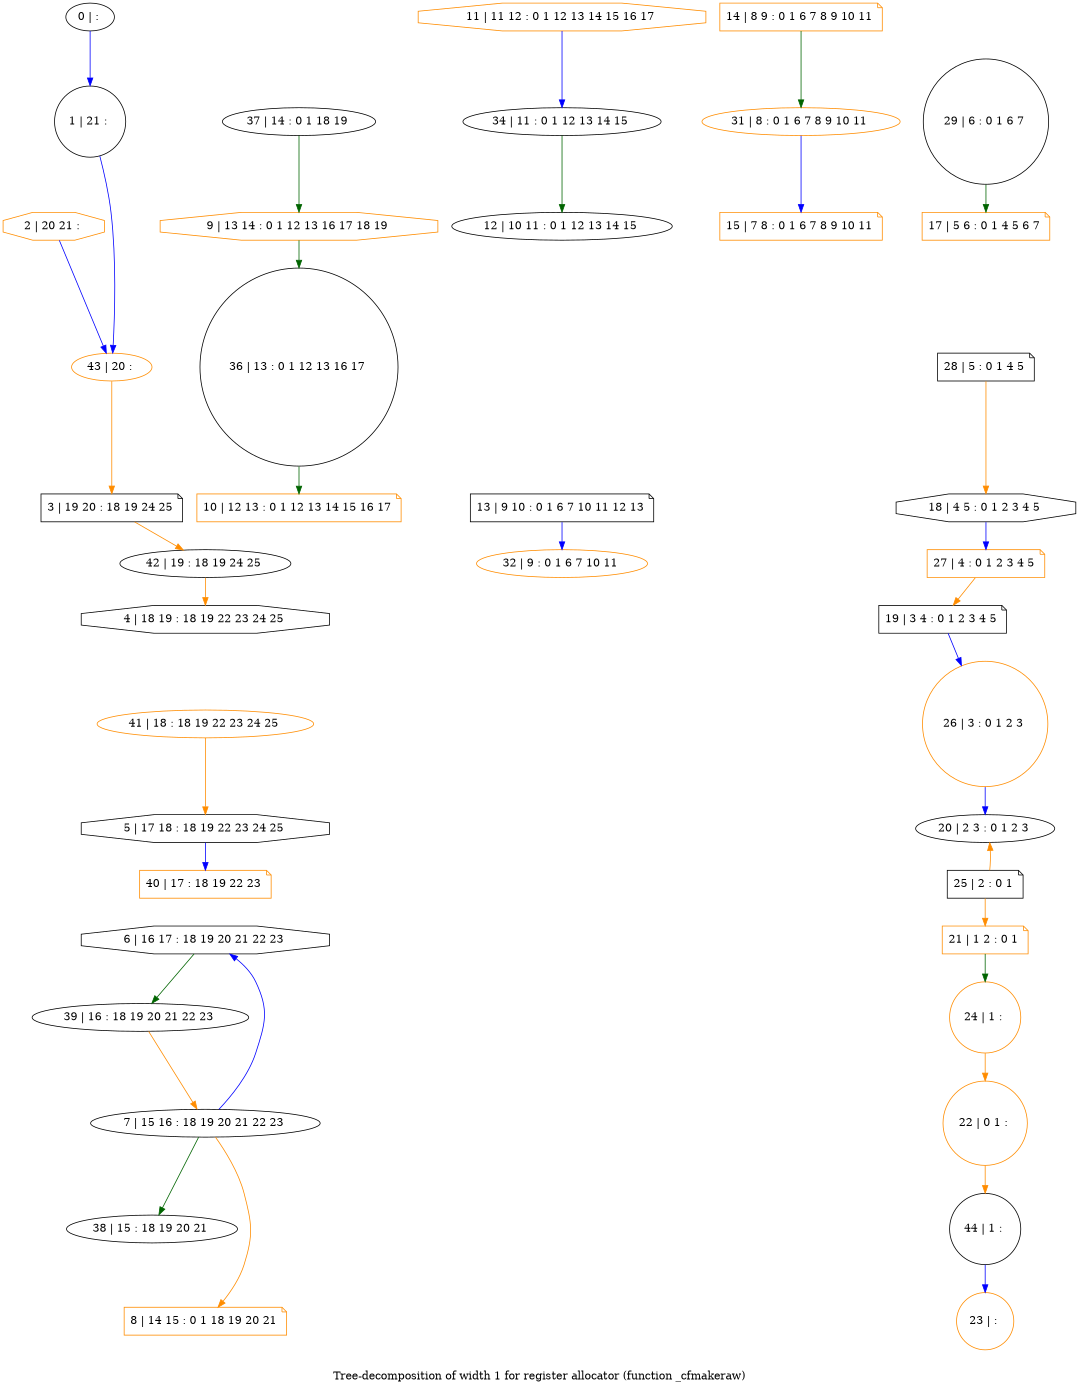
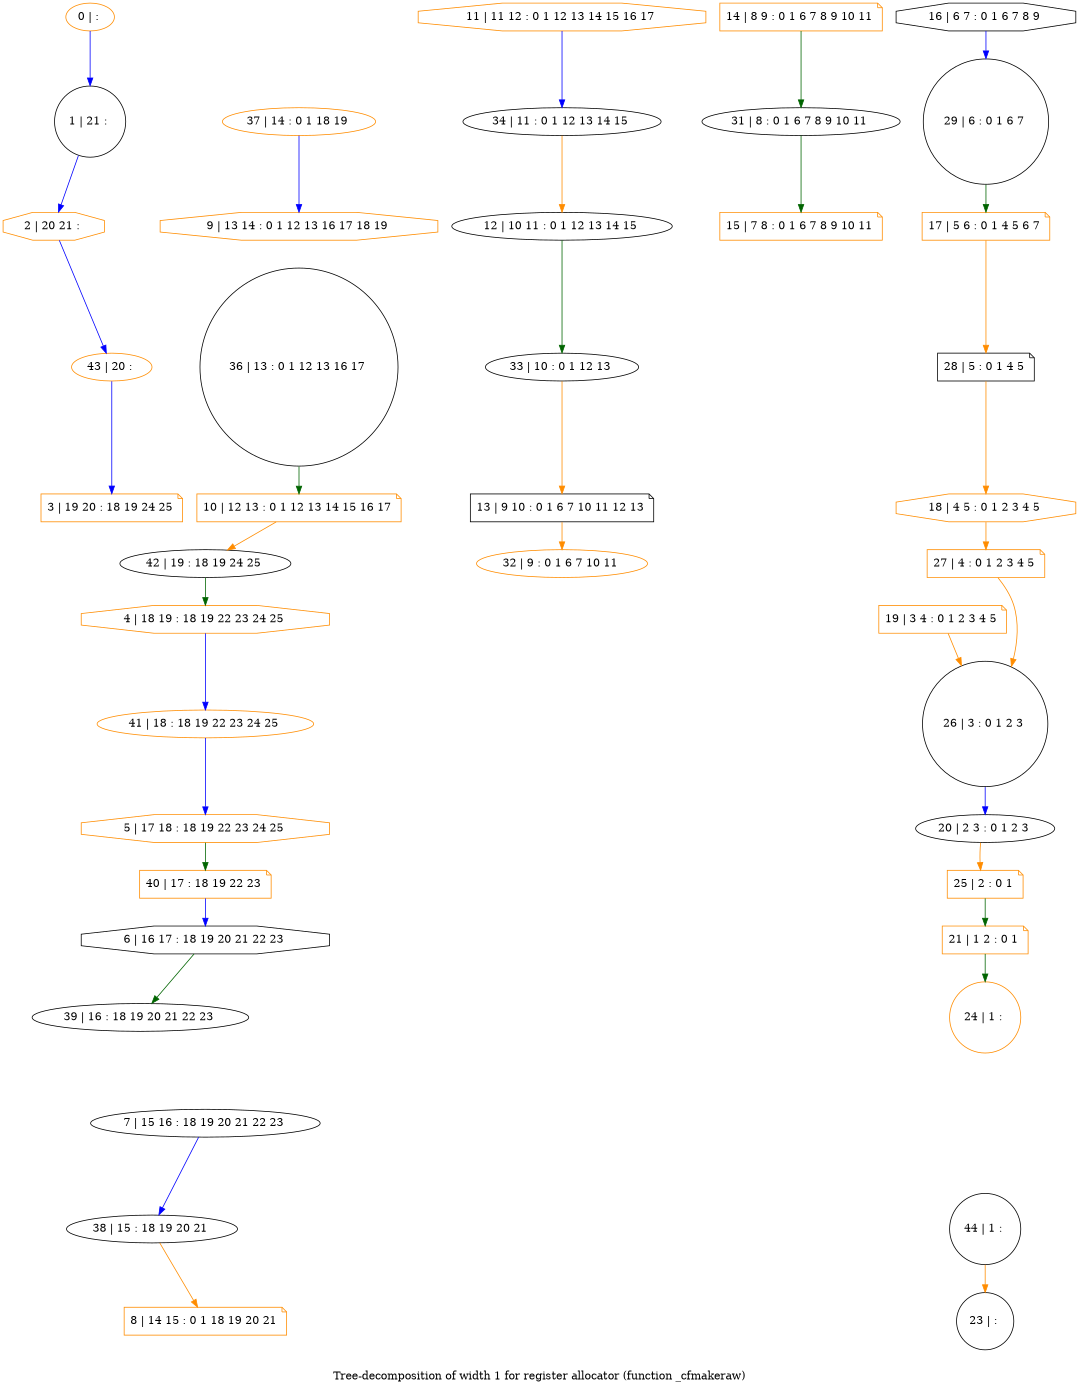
node "0 | :": color black -> darkorange
node "16 | 6 7 : 0 1 6 7 8 9": added
node "37 | 14 : 0 1 18 19": color black -> darkorange
node "31 | 8 : 0 1 6 7 8 9 10 11": color darkorange -> black
edge "37 | 14 : 0 1 18 19" -> "9 | 13 14 : 0 1 12 13 16 17 18 19": color darkgreen -> blue
edge "34 | 11 : 0 1 12 13 14 15" -> "12 | 10 11 : 0 1 12 13 14 15": color darkgreen -> darkorange
edge "31 | 8 : 0 1 6 7 8 9 10 11" -> "15 | 7 8 : 0 1 6 7 8 9 10 11": color blue -> darkgreen
edge "1 | 21 :" -> "43 | 20 :": now "1 | 21 :" -> "2 | 20 21 :"
edge "9 | 13 14 : 0 1 12 13 16 17 18 19" -> "36 | 13 : 0 1 12 13 16 17": removed
edge "17 | 5 6 : 0 1 4 5 6 7" -> "28 | 5 : 0 1 4 5": added
node "33 | 10 : 0 1 12 13": added
edge "43 | 20 :" -> "3 | 19 20 : 18 19 24 25": color darkorange -> blue
node "3 | 19 20 : 18 19 24 25": color black -> darkorange
node "18 | 4 5 : 0 1 2 3 4 5": color black -> darkorange
edge "13 | 9 10 : 0 1 6 7 10 11 12 13" -> "32 | 9 : 0 1 6 7 10 11": color blue -> darkorange
edge "18 | 4 5 : 0 1 2 3 4 5" -> "27 | 4 : 0 1 2 3 4 5": color blue -> darkorange
edge "3 | 19 20 : 18 19 24 25" -> "42 | 19 : 18 19 24 25": now "10 | 12 13 : 0 1 12 13 14 15 16 17" -> "42 | 19 : 18 19 24 25"
edge "42 | 19 : 18 19 24 25" -> "4 | 18 19 : 18 19 22 23 24 25": color darkorange -> darkgreen
edge "27 | 4 : 0 1 2 3 4 5" -> "19 | 3 4 : 0 1 2 3 4 5": now "27 | 4 : 0 1 2 3 4 5" -> "26 | 3 : 0 1 2 3"
node "4 | 18 19 : 18 19 22 23 24 25": color black -> darkorange
node "19 | 3 4 : 0 1 2 3 4 5": color black -> darkorange
edge "19 | 3 4 : 0 1 2 3 4 5" -> "26 | 3 : 0 1 2 3": color blue -> darkorange
edge "4 | 18 19 : 18 19 22 23 24 25" -> "41 | 18 : 18 19 22 23 24 25": added
node "26 | 3 : 0 1 2 3": color darkorange -> black
edge "41 | 18 : 18 19 22 23 24 25" -> "5 | 17 18 : 18 19 22 23 24 25": color darkorange -> blue
node "5 | 17 18 : 18 19 22 23 24 25": color black -> darkorange
edge "5 | 17 18 : 18 19 22 23 24 25" -> "40 | 17 : 18 19 22 23": color blue -> darkgreen
edge "25 | 2 : 0 1" -> "20 | 2 3 : 0 1 2 3": reversed
node "25 | 2 : 0 1": color black -> darkorange
edge "25 | 2 : 0 1" -> "21 | 1 2 : 0 1": color darkorange -> darkgreen
edge "7 | 15 16 : 18 19 20 21 22 23" -> "6 | 16 17 : 18 19 20 21 22 23": now "40 | 17 : 18 19 22 23" -> "6 | 16 17 : 18 19 20 21 22 23"
edge "39 | 16 : 18 19 20 21 22 23" -> "7 | 15 16 : 18 19 20 21 22 23": removed
node "22 | 0 1 :": removed
edge "7 | 15 16 : 18 19 20 21 22 23" -> "38 | 15 : 18 19 20 21": color darkgreen -> blue
edge "7 | 15 16 : 18 19 20 21 22 23" -> "8 | 14 15 : 0 1 18 19 20 21": now "38 | 15 : 18 19 20 21" -> "8 | 14 15 : 0 1 18 19 20 21"
edge "44 | 1 :" -> "23 | :": color blue -> darkorange
node "23 | :": color darkorange -> black
